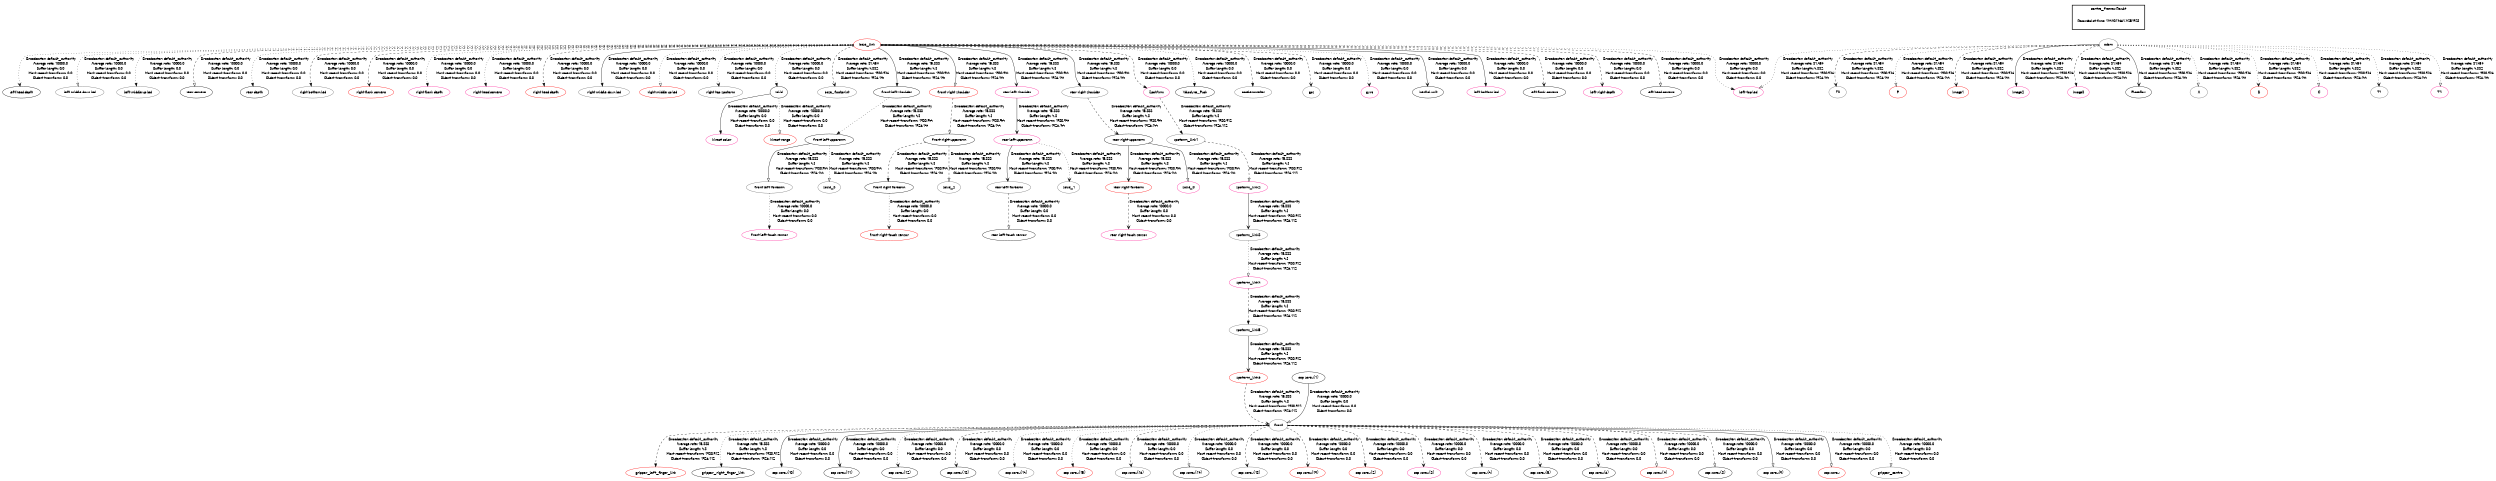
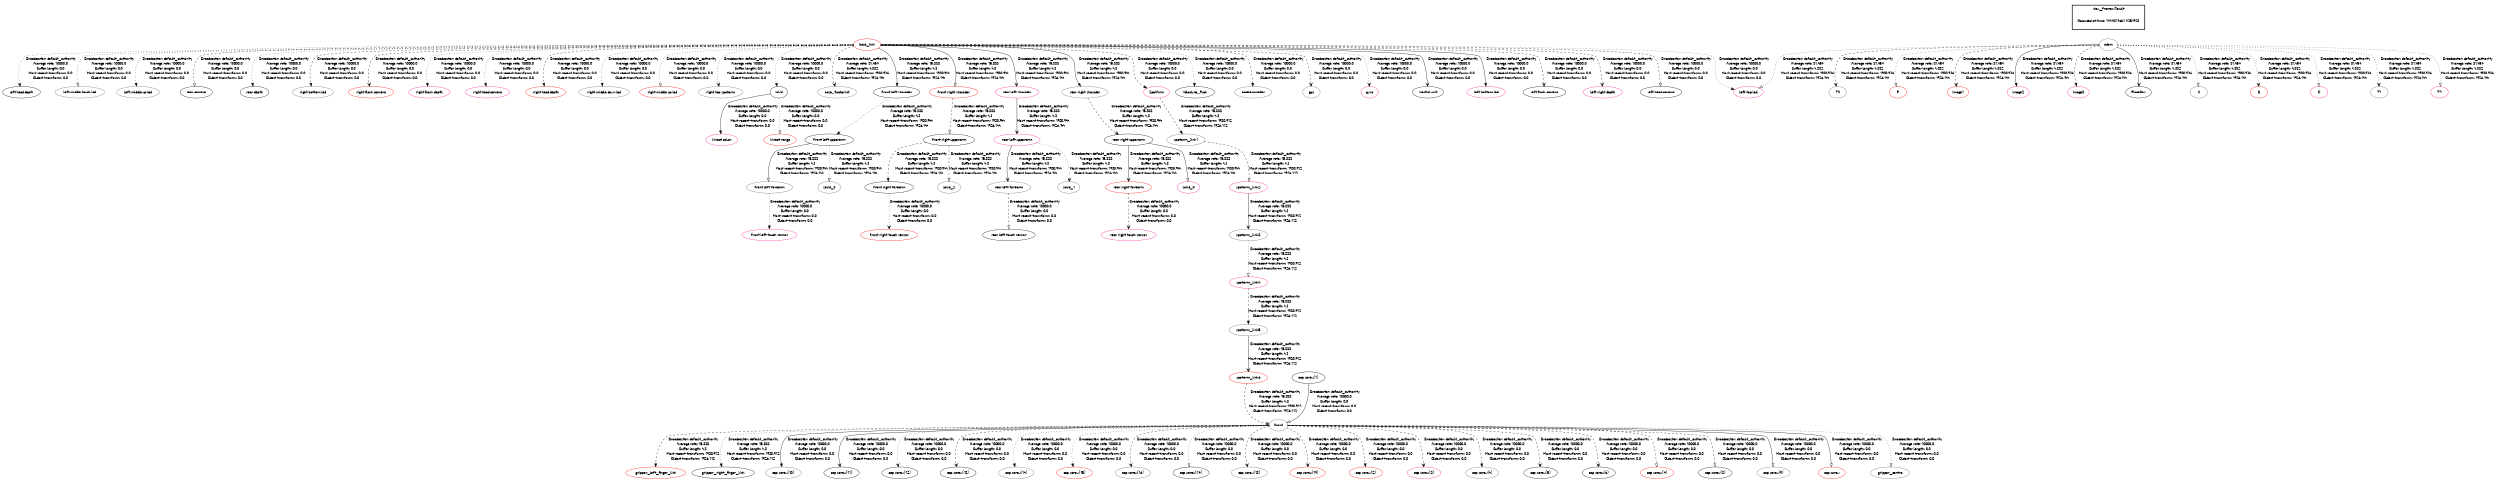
cluster "centre_frames Result": label "centre_frames Result" -> "view_frames Result"
edge "base_link" -> "right middle down led": style solid -> dotted
node "left middle down led": label "left middle down led" -> "left middle touch led"
